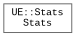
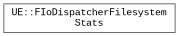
node "UE::Stats Stats": label "UE::Stats Stats" -> "UE::FIoDispatcherFilesystem Stats"
